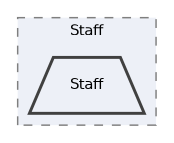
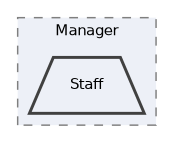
cluster "Staff": label "Staff" -> "Manager"
